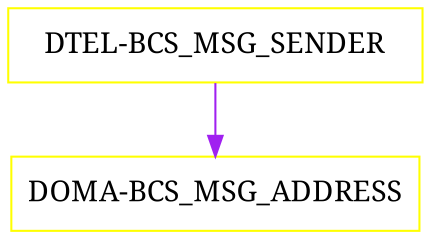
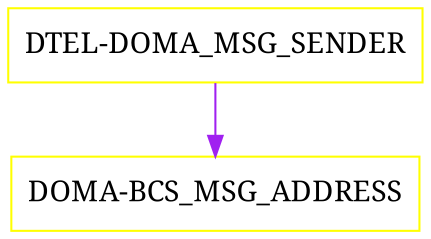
node "DTEL-BCS_MSG_SENDER": label "DTEL-BCS_MSG_SENDER" -> "DTEL-DOMA_MSG_SENDER"
